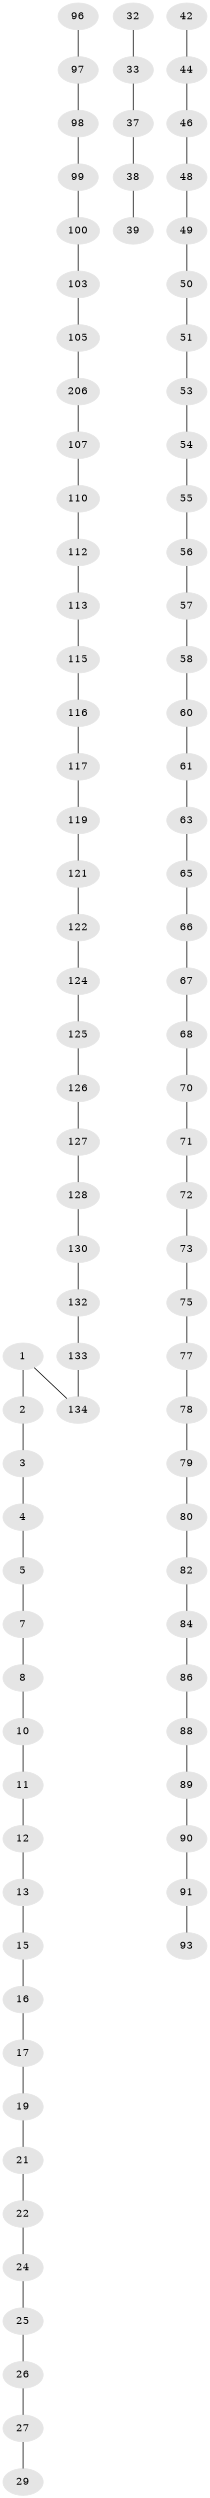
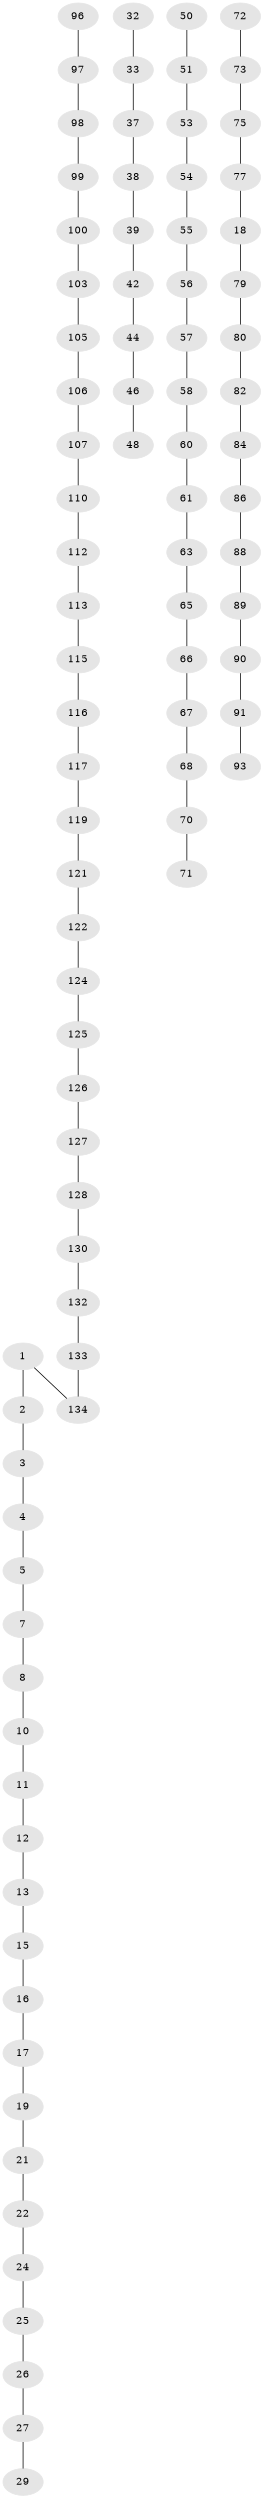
node "49": removed
edge "39" -- "42": added
node "206": label "206" -> "106"
edge "71" -- "72": removed
node "78": label "78" -> "18"
